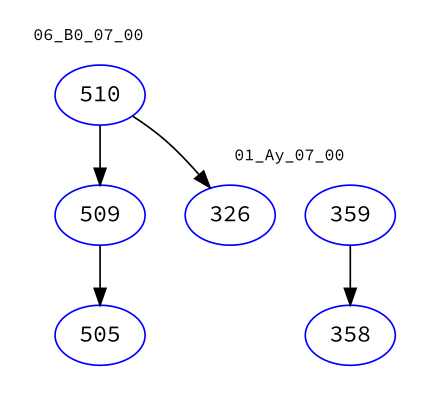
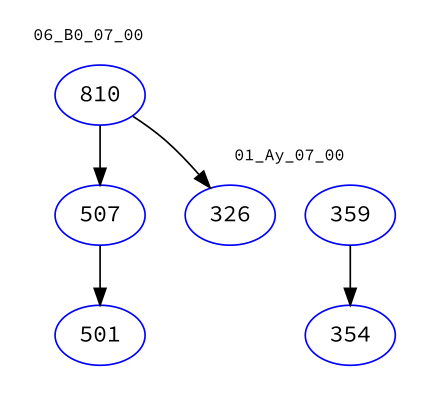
node "510": label "510" -> "810"
node "509": label "509" -> "507"
node "505": label "505" -> "501"
node "358": label "358" -> "354"
